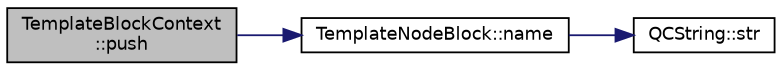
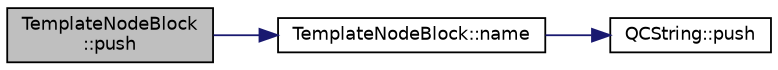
node "TemplateBlockContext ::push": label "TemplateBlockContext ::push" -> "TemplateNodeBlock ::push"
node "QCString::str": label "QCString::str" -> "QCString::push"
